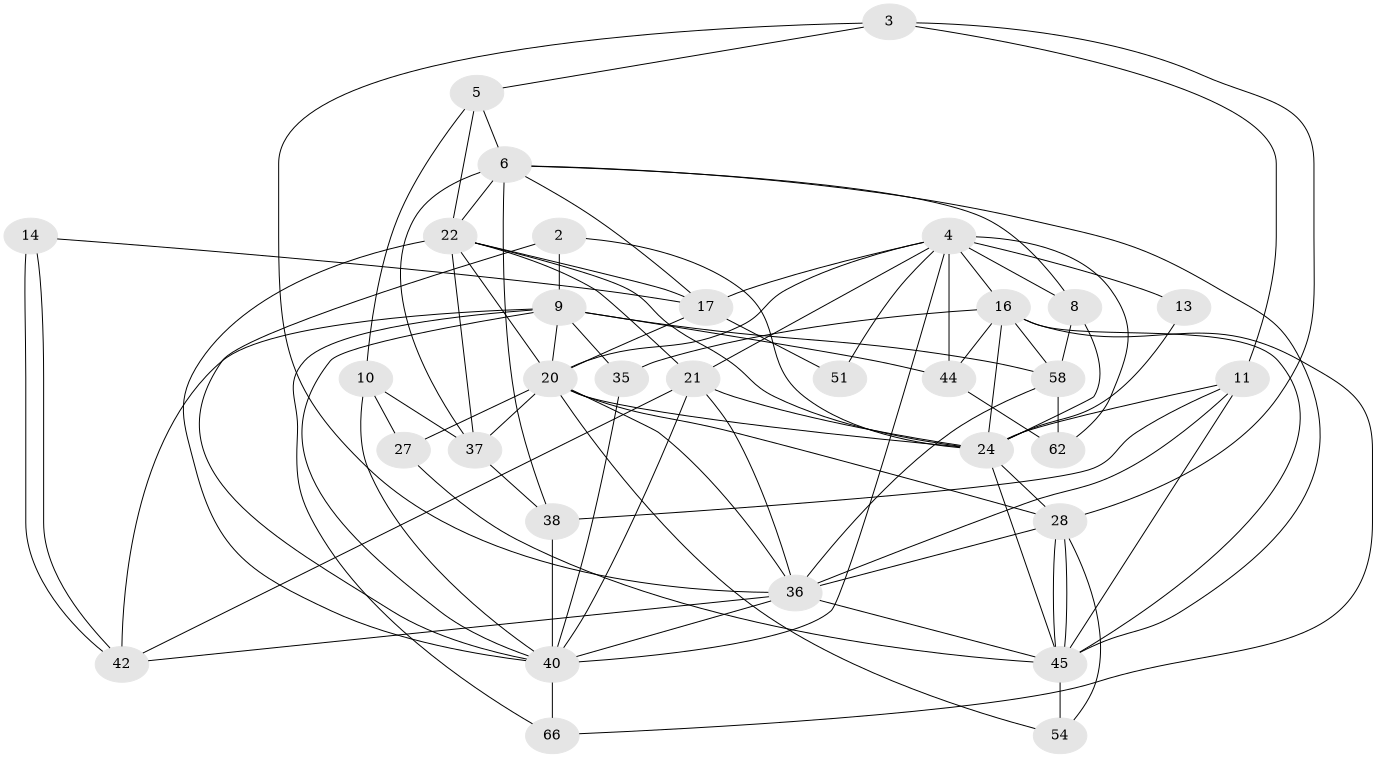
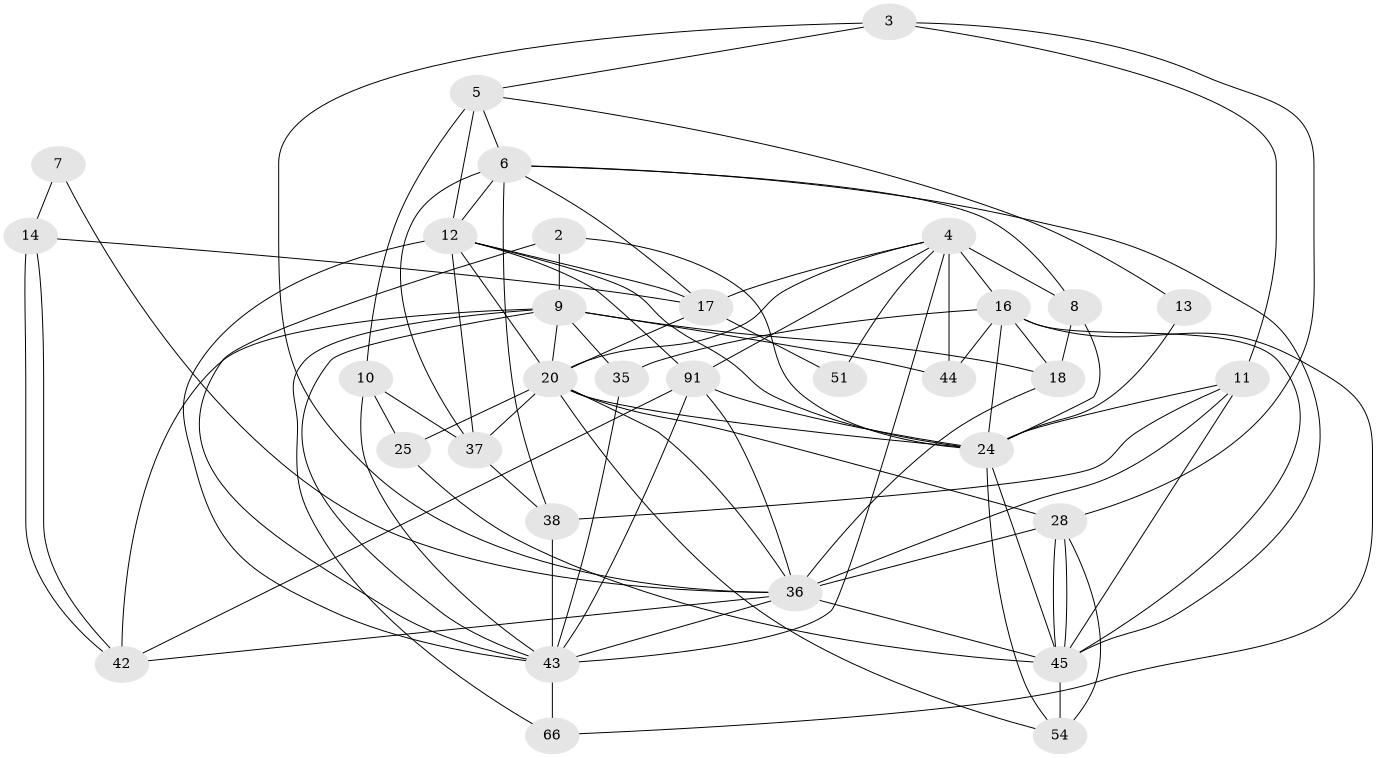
node "7": added
node "22": label "22" -> "12"
edge "4" -- "13": now "5" -- "13"
node "21": label "21" -> "91"
node "58": label "58" -> "18"
node "27": label "27" -> "25"
node "62": removed
edge "24" -- "28": now "24" -- "54"
node "40": label "40" -> "43"
